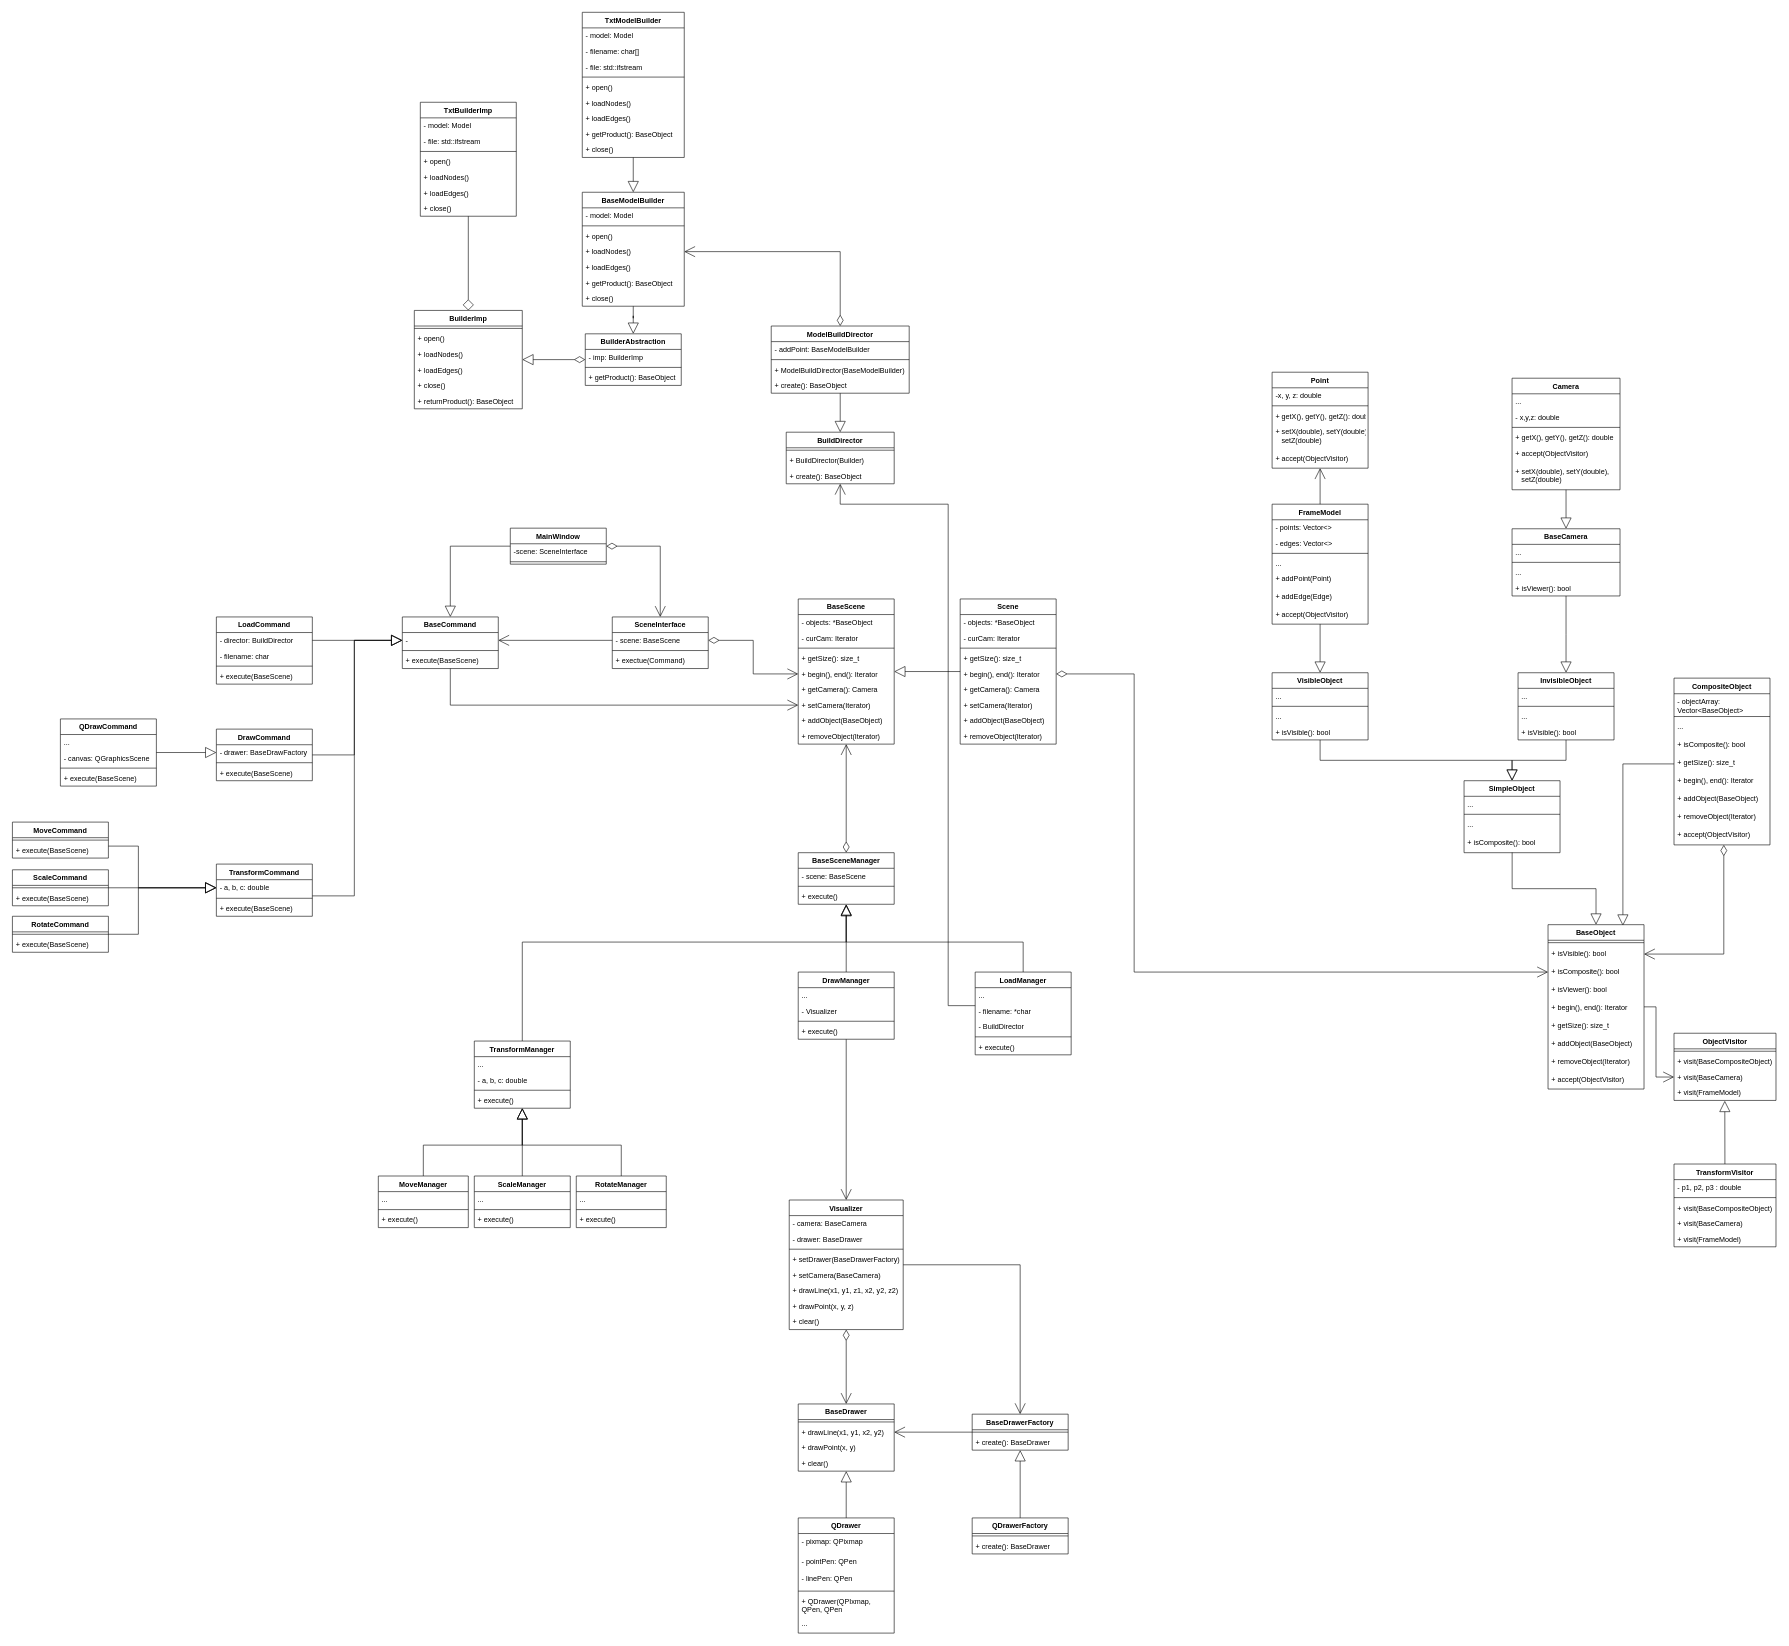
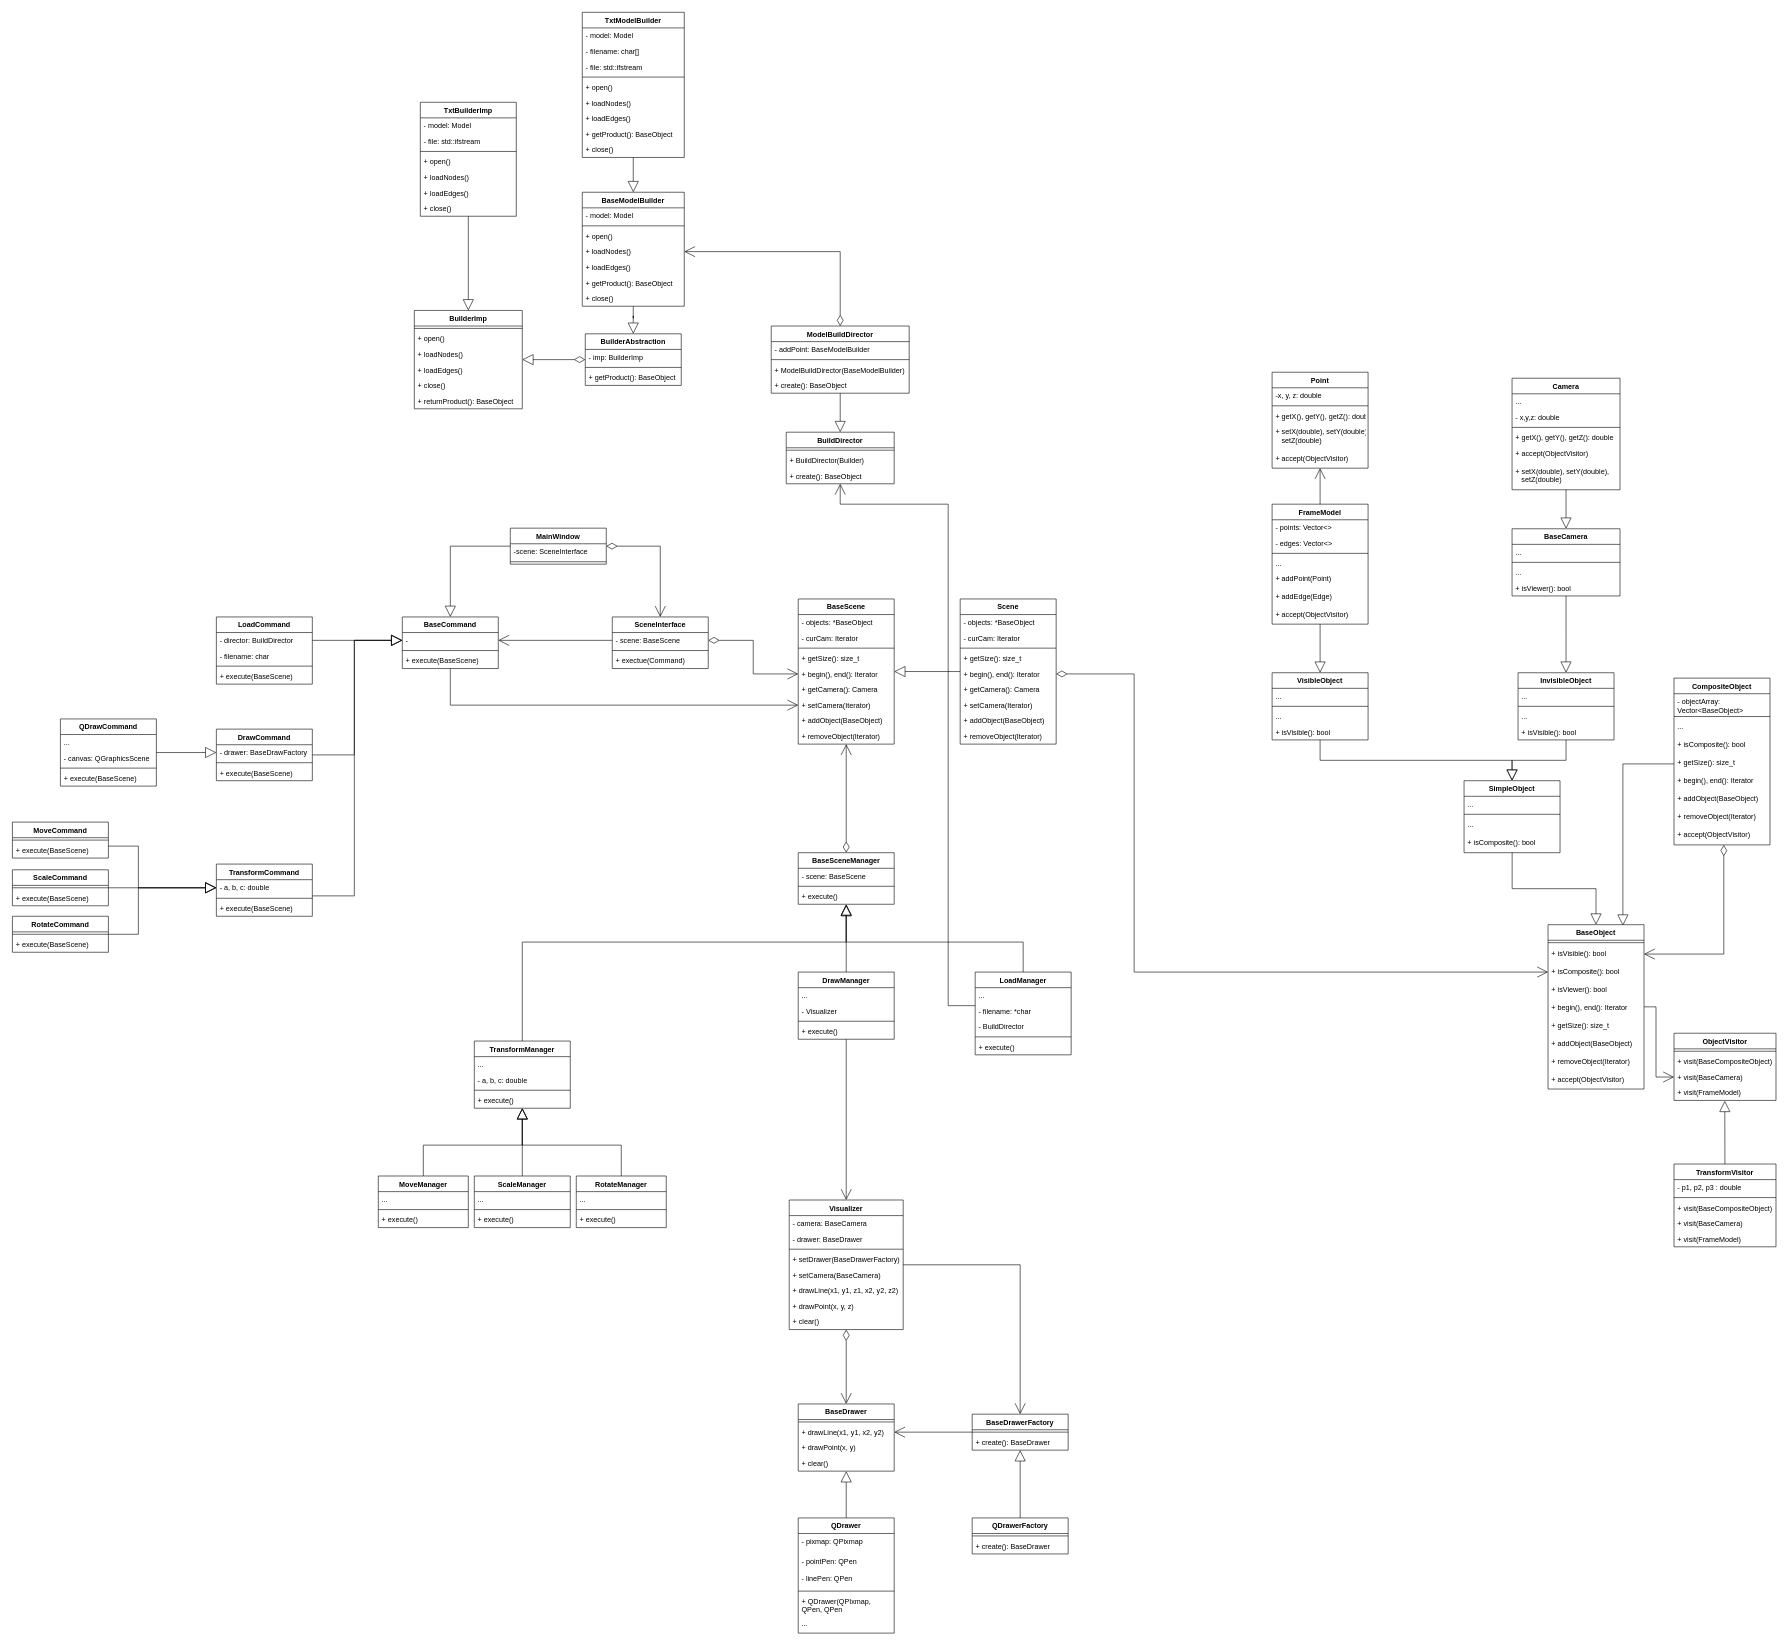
edge "TxtBuilderImp" -> "BuilderImp": arrowhead diamond -> block
